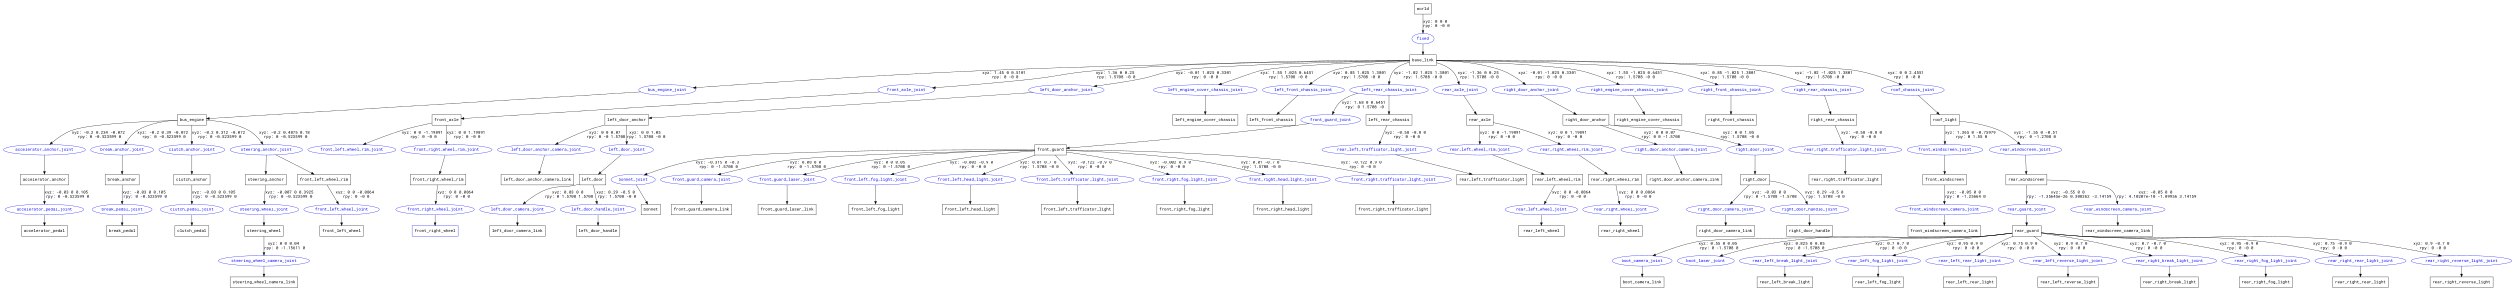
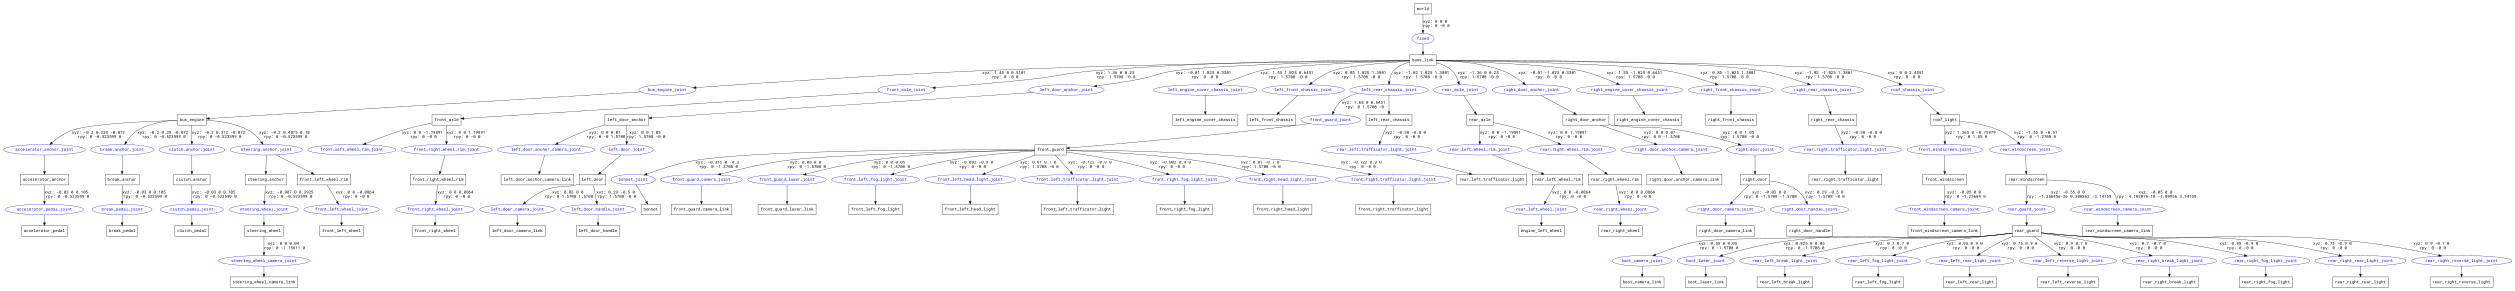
node "front_right_wheel": color blue -> black
node "rear_left_wheel": label "rear_left_wheel" -> "engine_left_wheel"
node "boot_laser_link": added
